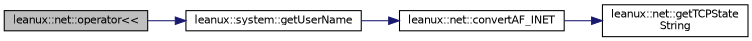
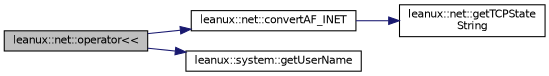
edge "leanux::system::getUserName" -> "leanux::net::convertAF_INET": now "leanux::net::operator<<" -> "leanux::net::convertAF_INET"
